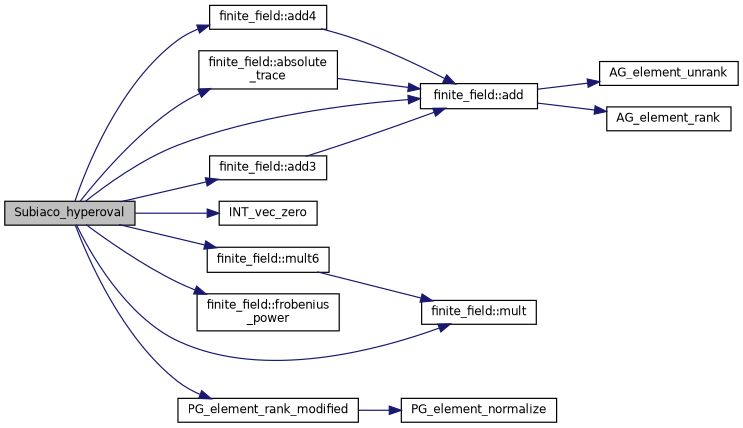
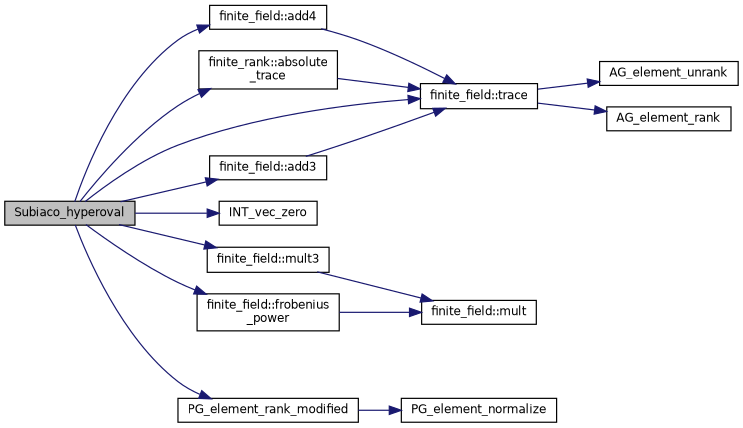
node "finite_field::absolute _trace": label "finite_field::absolute _trace" -> "finite_rank::absolute _trace"
node "finite_field::add": label "finite_field::add" -> "finite_field::trace"
node "finite_field::mult6": label "finite_field::mult6" -> "finite_field::mult3"
edge "Subiaco_hyperoval" -> "finite_field::mult": now "finite_field::frobenius _power" -> "finite_field::mult"
